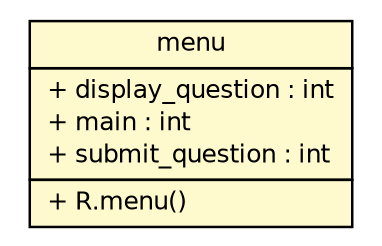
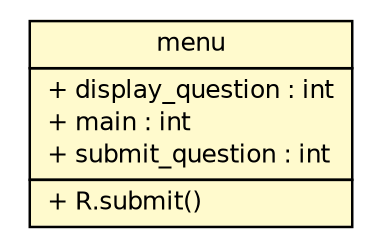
node "menu": text "+ R.menu()" -> "+ R.submit()"
